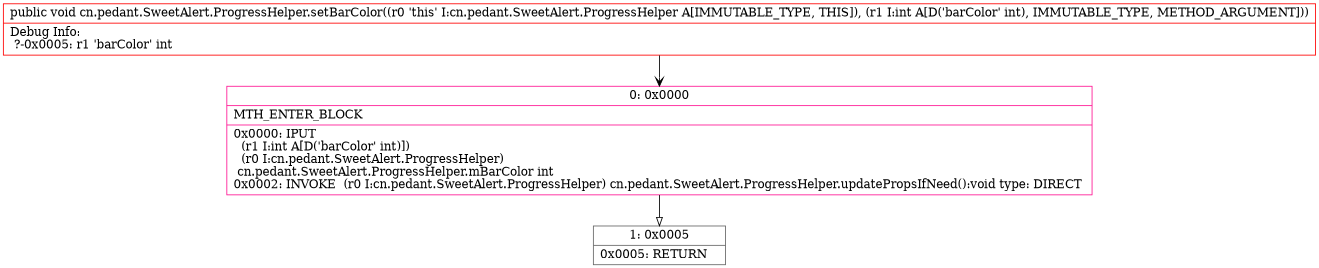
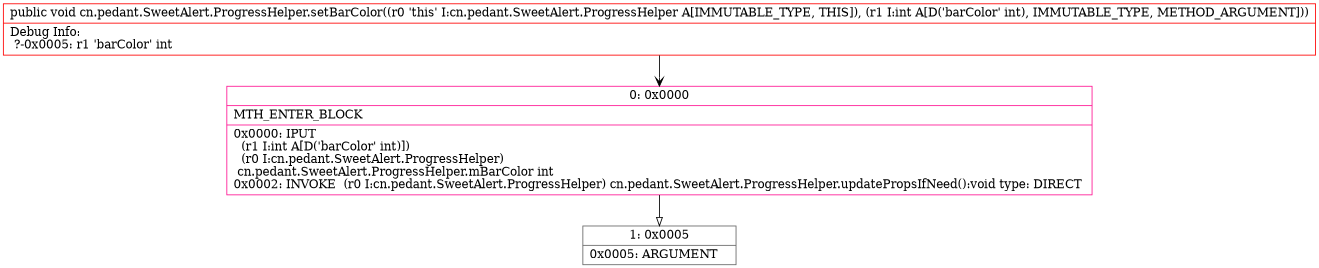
node "1: 0x0005": text "0x0005: RETURN" -> "0x0005: ARGUMENT"
